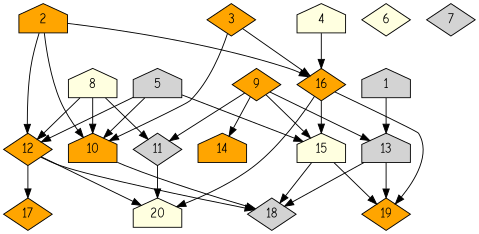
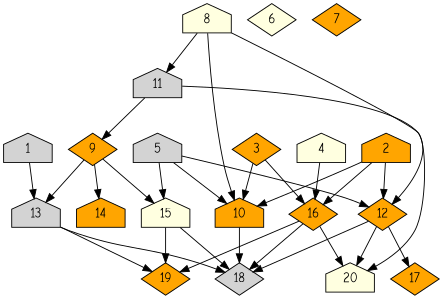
node "7": fillcolor lightgrey -> orange
edge "16" -> "15": now "16" -> "18"
edge "9" -> "11": reversed
node "11": shape diamond -> house
